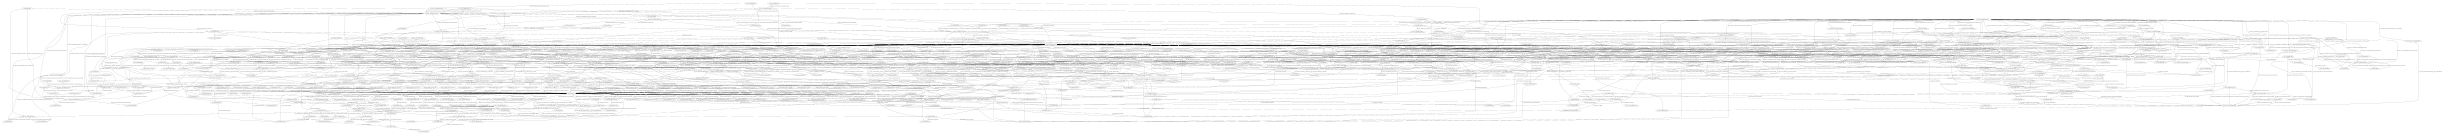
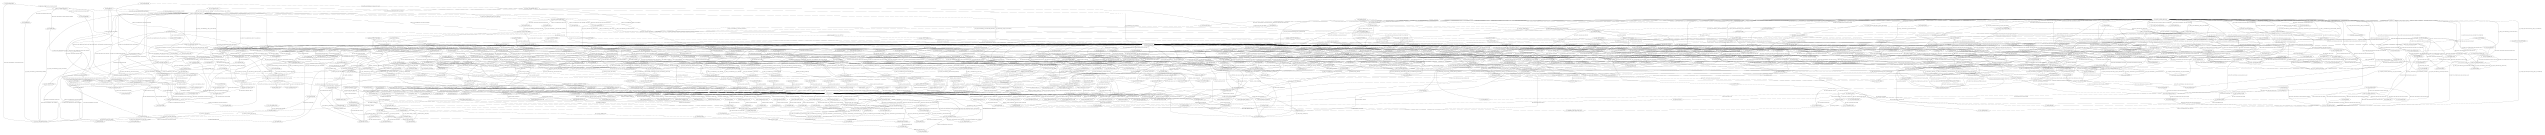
edge "py_idoms(4374,4373)" -- "py_flow_bb_node(4373,4264,4357,17)": removed, label "(py_flow_bb_node.flownode,py_idoms.immediate_dominator)"
